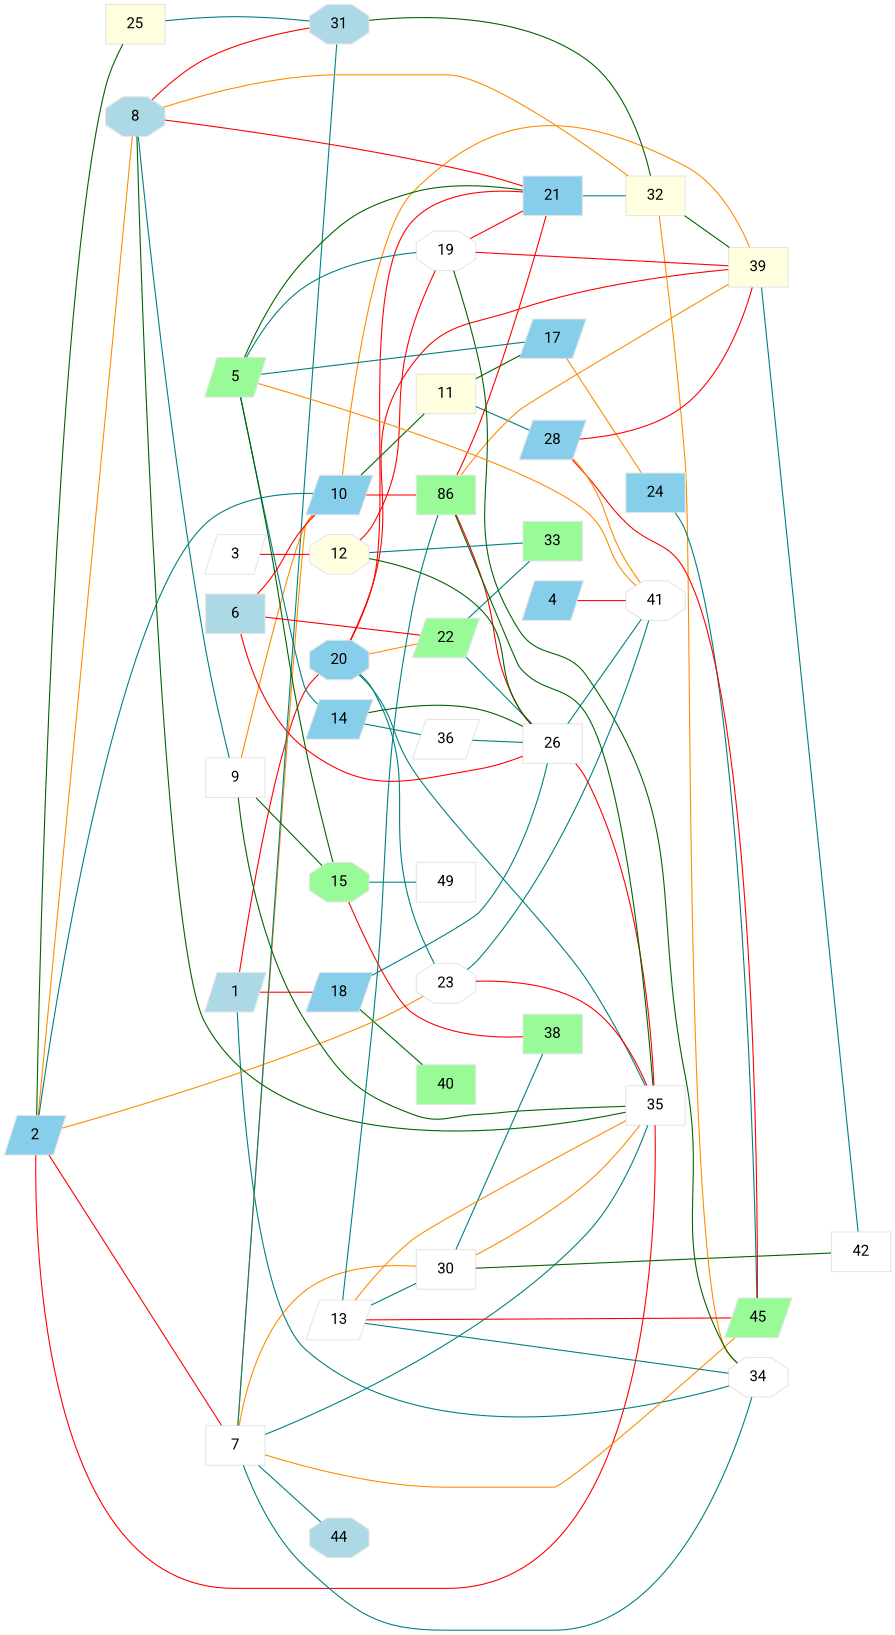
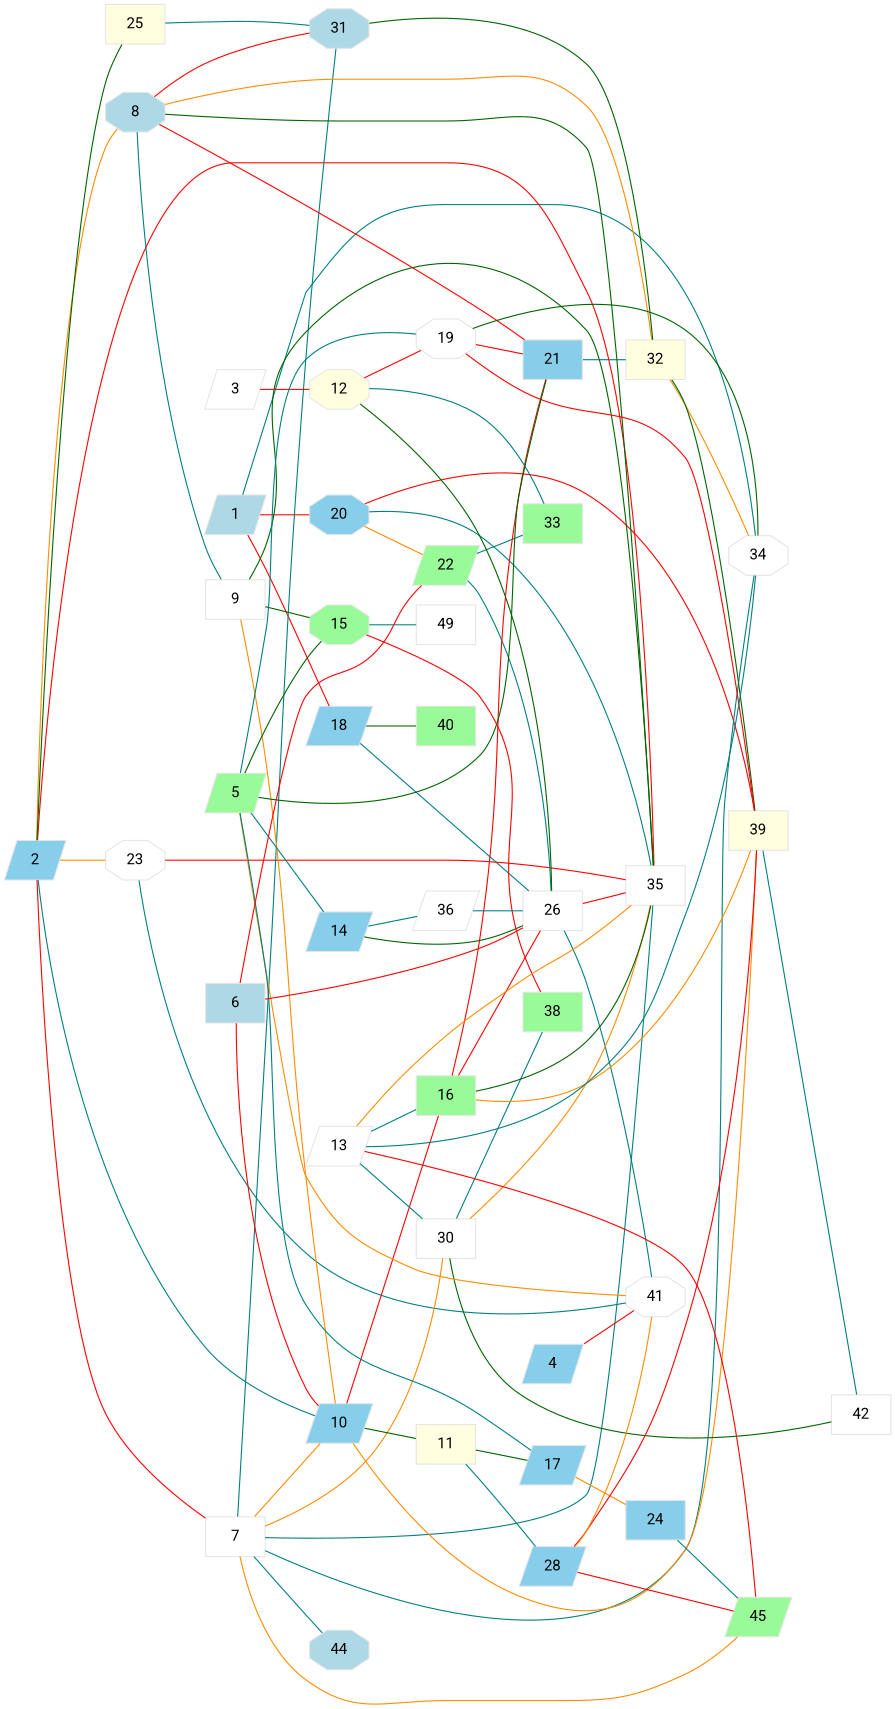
edge "21" -- "20": removed
node "86": label "86" -> "16"
edge "20" -- "23": removed
